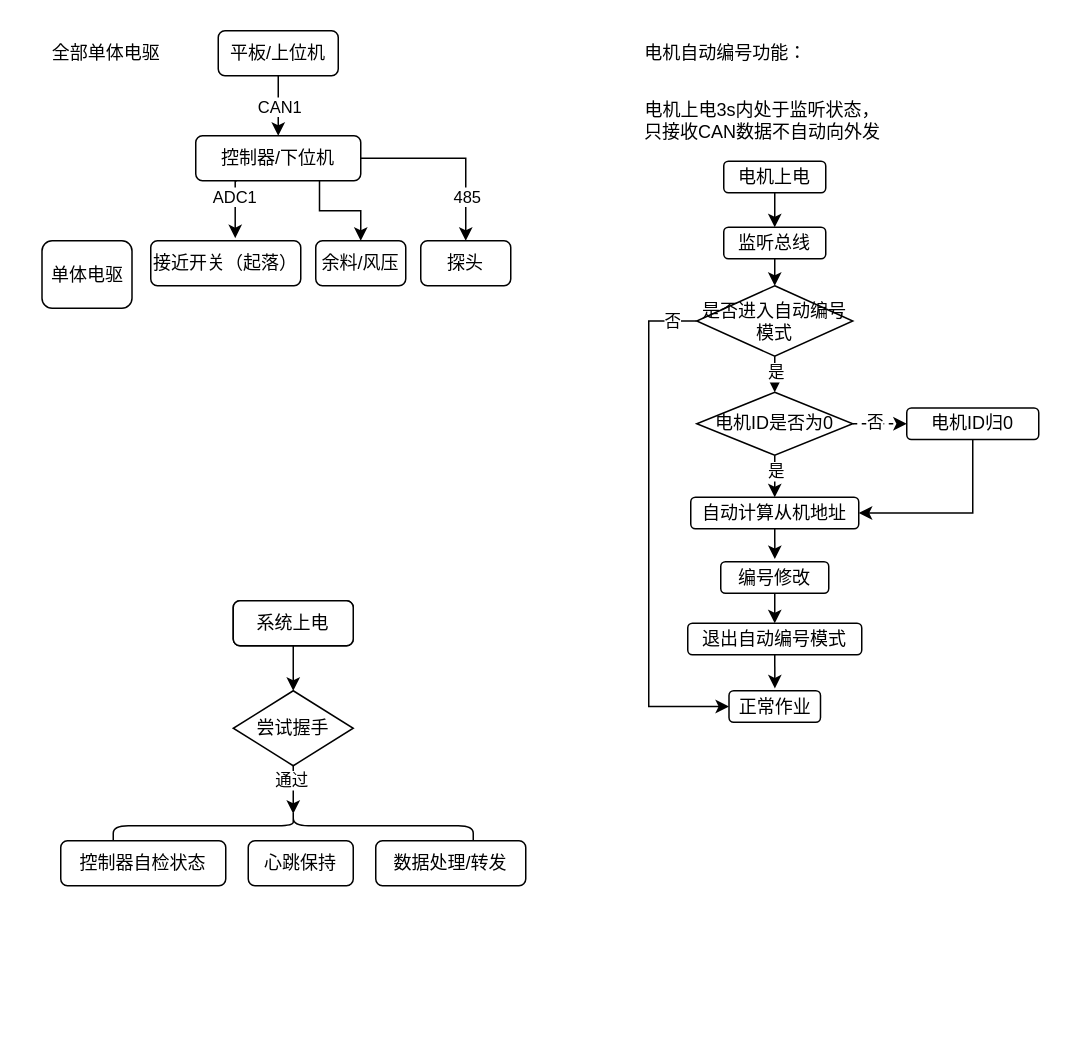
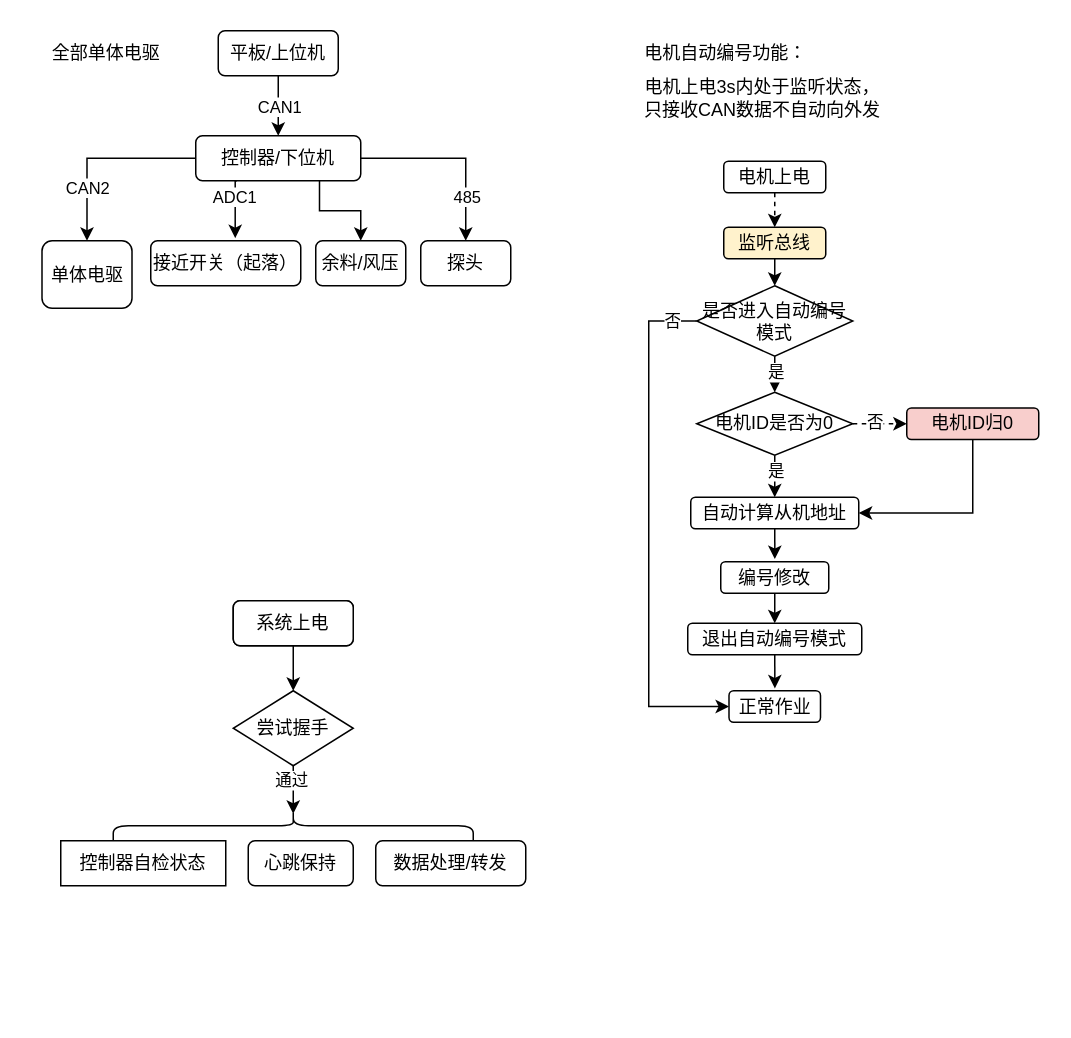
node "电机上电3s内处于监听状态，只接收CAN数据不自动向外发": moved (763, 121) -> (763, 98)
edge "控制器/下位机" -> "单体电驱": added, label "CAN2"
edge "电机上电" -> "监听总线": style solid -> dashed
node "监听总线": fillcolor #ffffff -> #fff2cc
node "电机ID归0": fillcolor #ffffff -> #f8cecc
node "控制器自检状态": shape rounded rectangle -> rectangle
